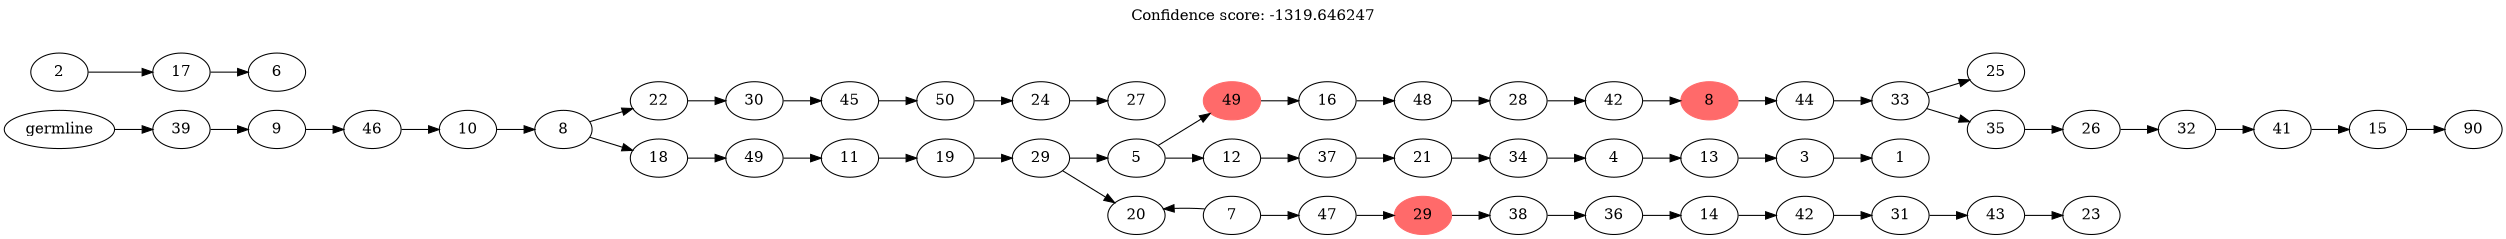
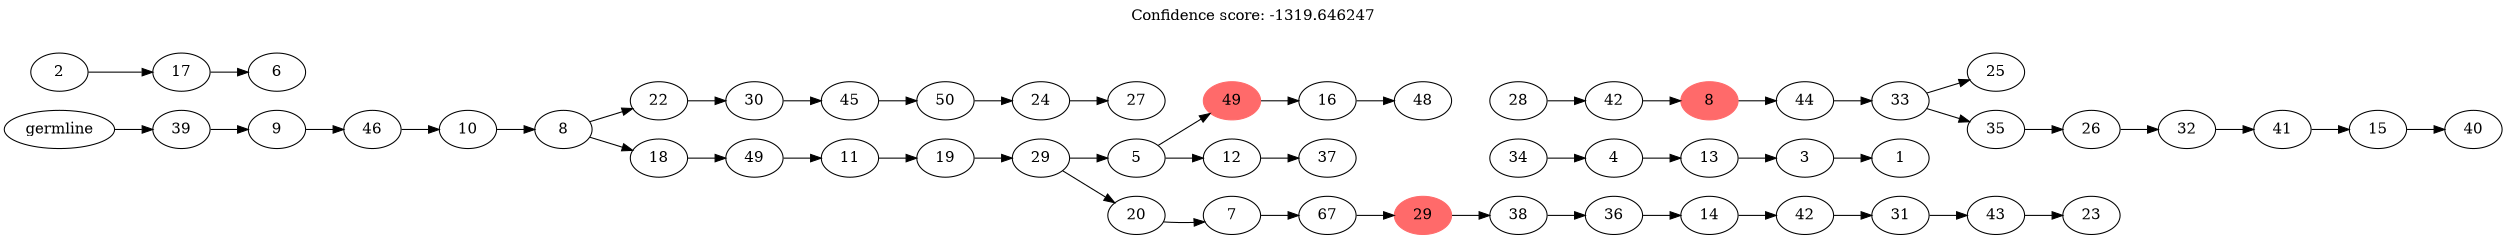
edge "48" -> "28": removed
node "90": label "90" -> "40"
node "21": removed
edge "7" -> "20": reversed
node "47": label "47" -> "67"
